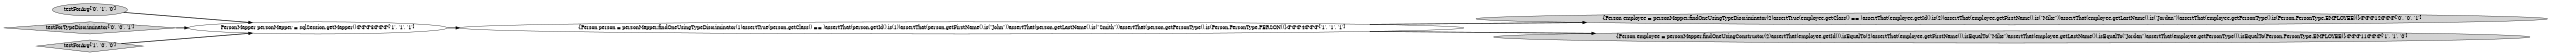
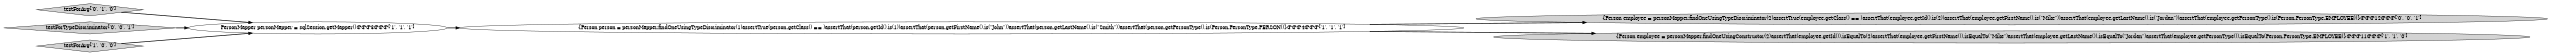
node "testForArg['0', '1', '0']": shape ellipse -> diamond
